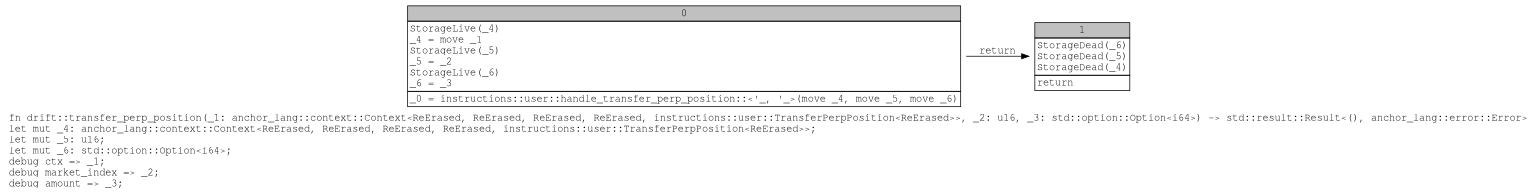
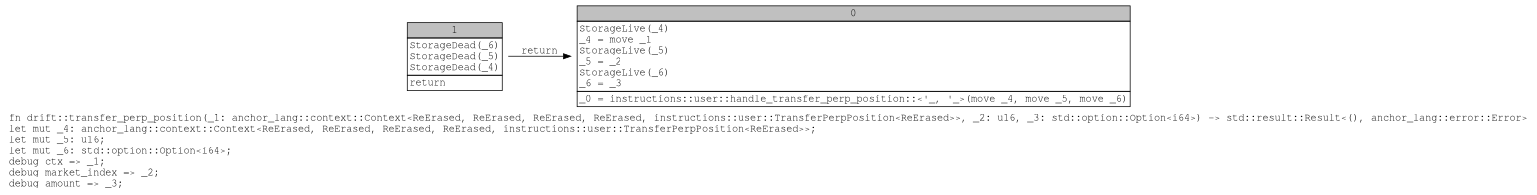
edge "0" -> "1": reversed
